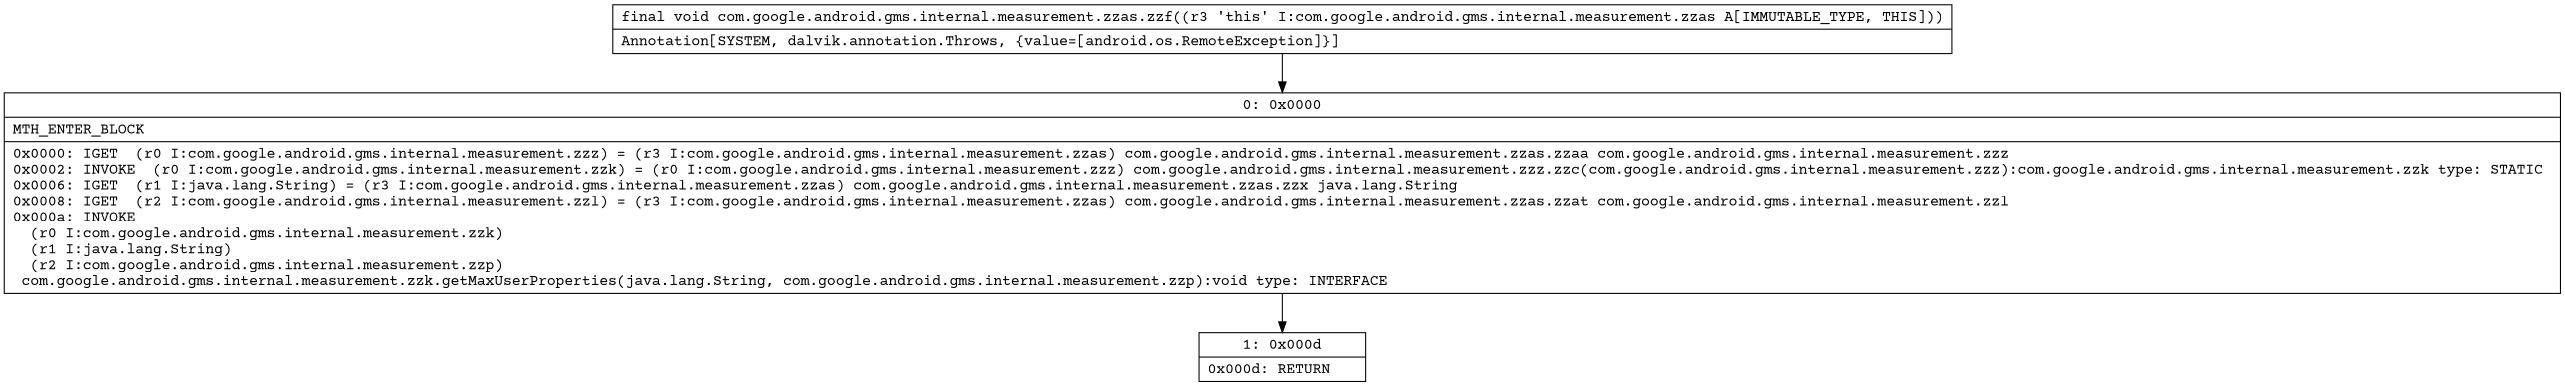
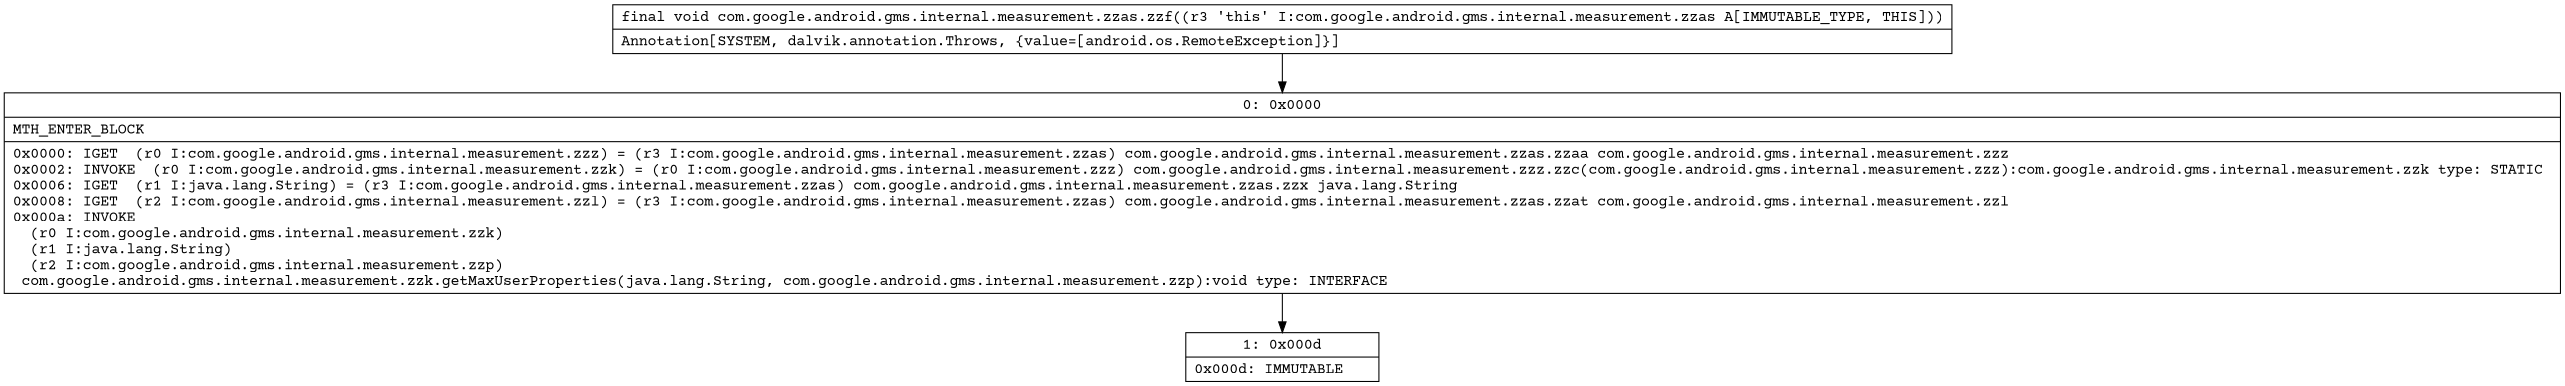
node "1: 0x000d": text "0x000d: RETURN" -> "0x000d: IMMUTABLE"
